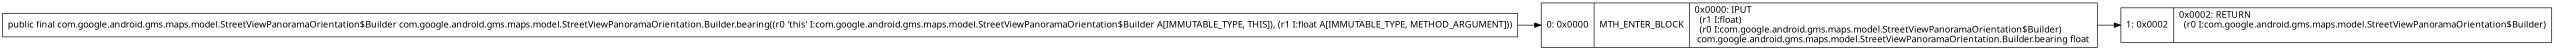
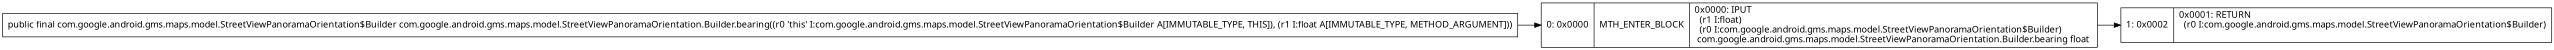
node "1: 0x0002": text "0x0002: RETURN" -> "0x0001: RETURN"
